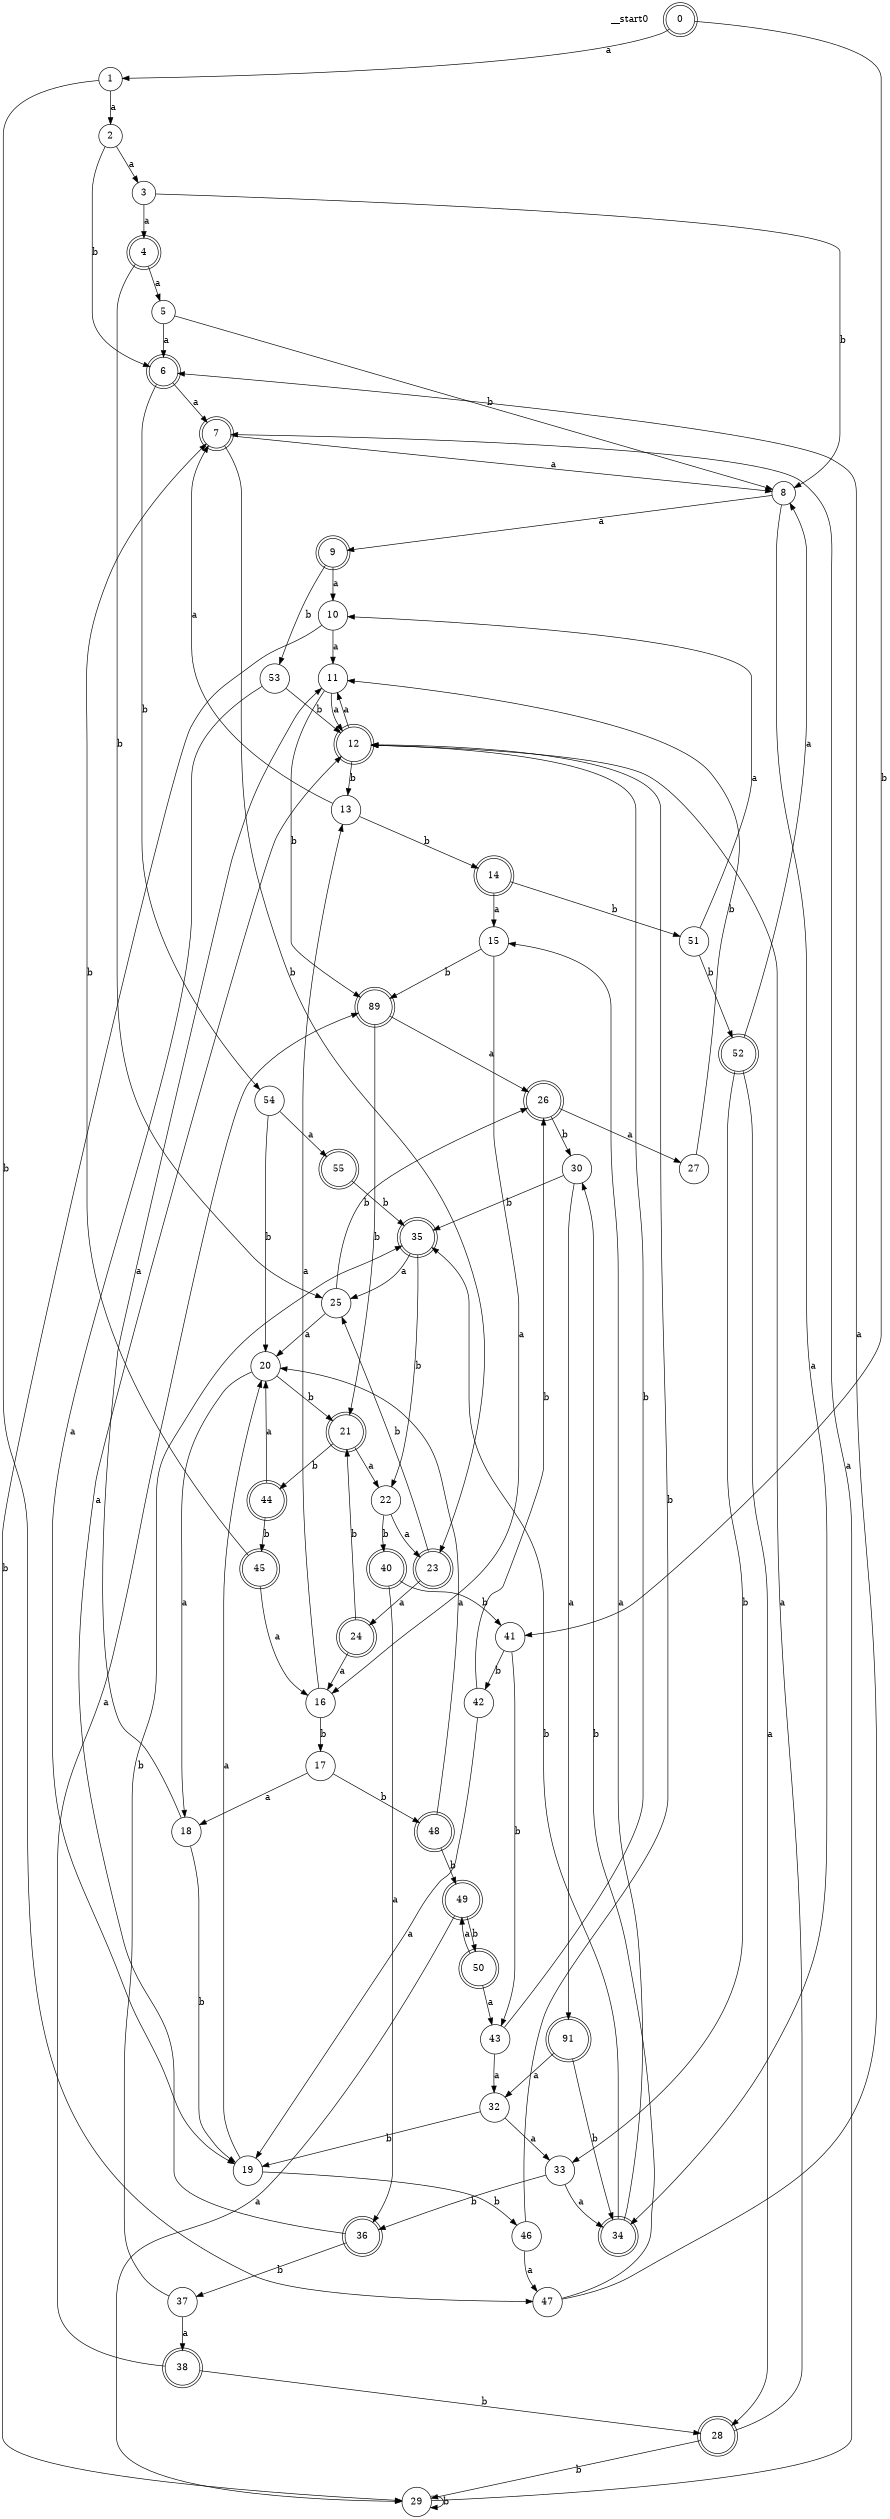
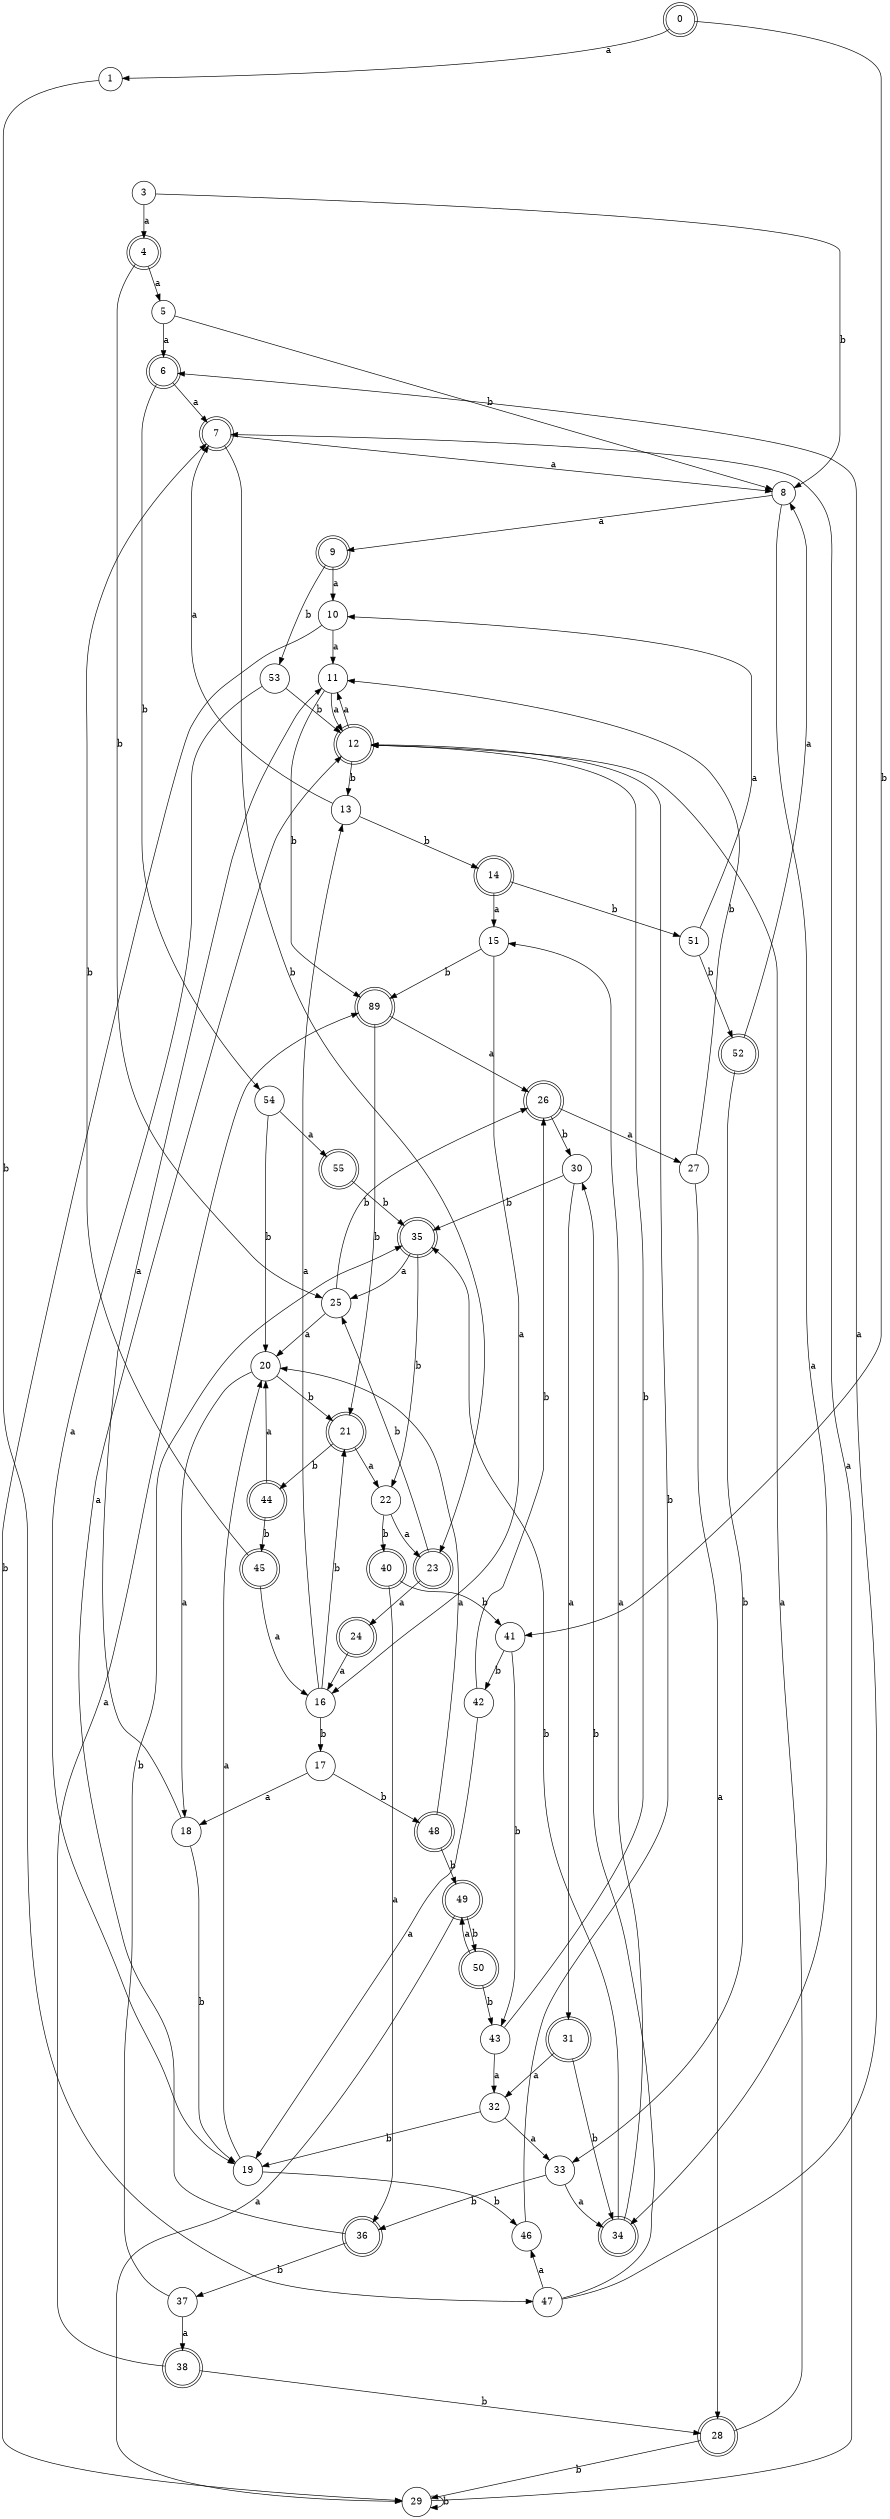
node "__start0": removed
node "2": removed
edge "24" -> "21": now "16" -> "21"
edge "52" -> "28": now "27" -> "28"
edge "50" -> "43": label "a" -> "b"
node "91": label "91" -> "31"
edge "46" -> "47": reversed
